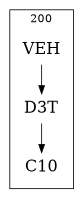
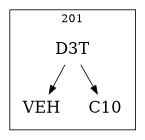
cluster "200": label "200" -> "201"
edge "VEH" -> "D3T": reversed
